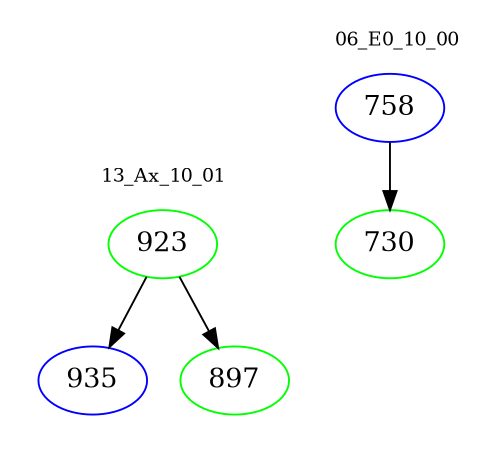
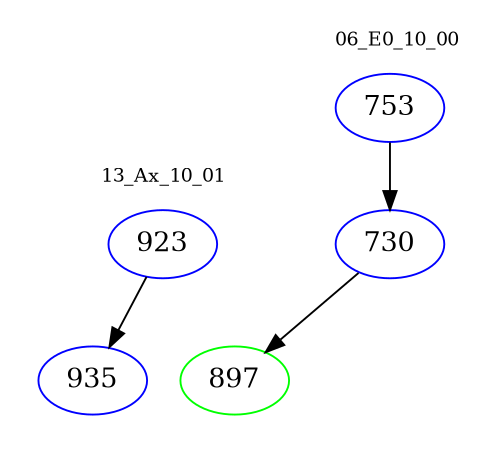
node "758": label "758" -> "753"
node "923": color green -> blue
node "730": color green -> blue
edge "923" -> "897": now "730" -> "897"
